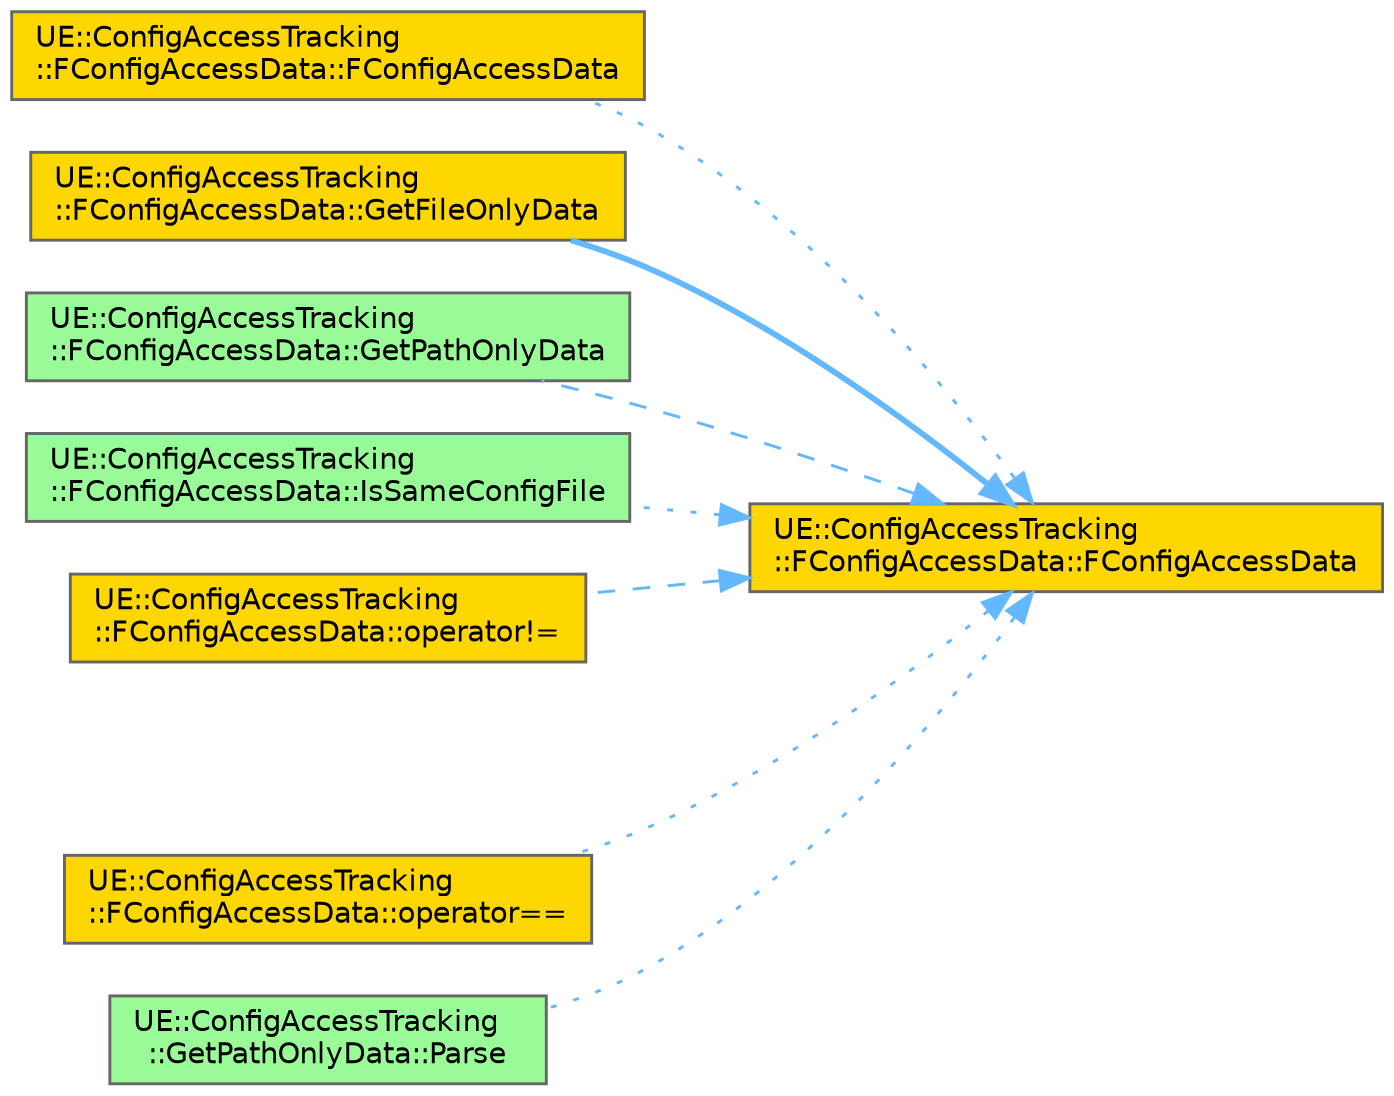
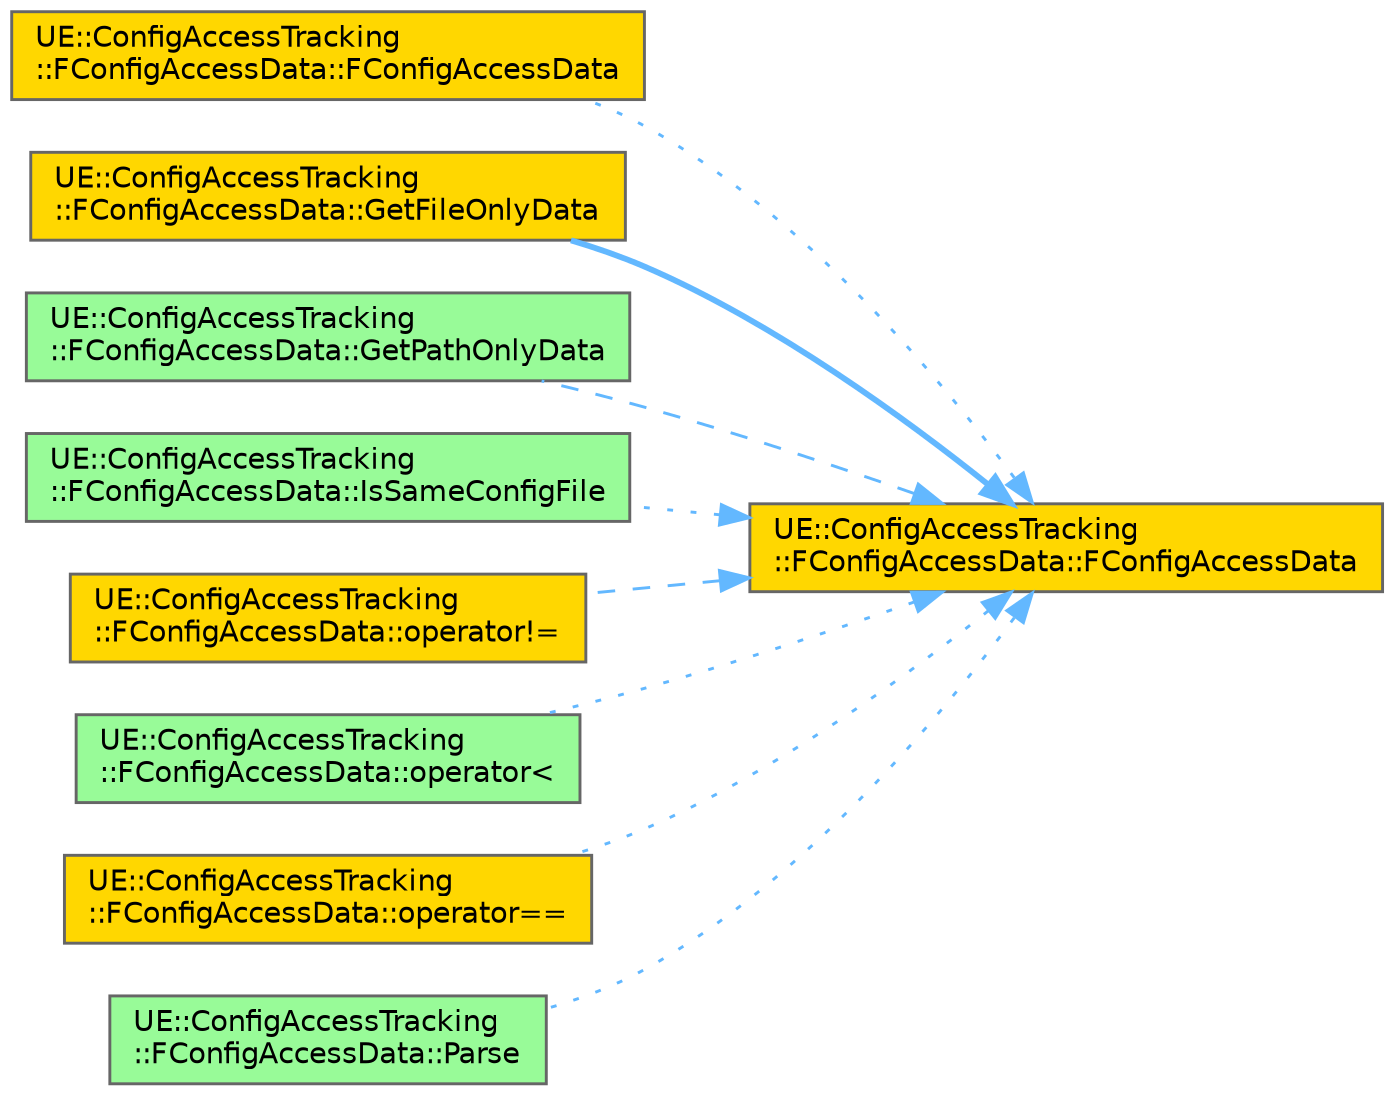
node "UE::ConfigAccessTracking ::FConfigAccessData::operator<": added
node "UE::ConfigAccessTracking ::GetPathOnlyData::Parse": label "UE::ConfigAccessTracking ::GetPathOnlyData::Parse" -> "UE::ConfigAccessTracking ::FConfigAccessData::Parse"
